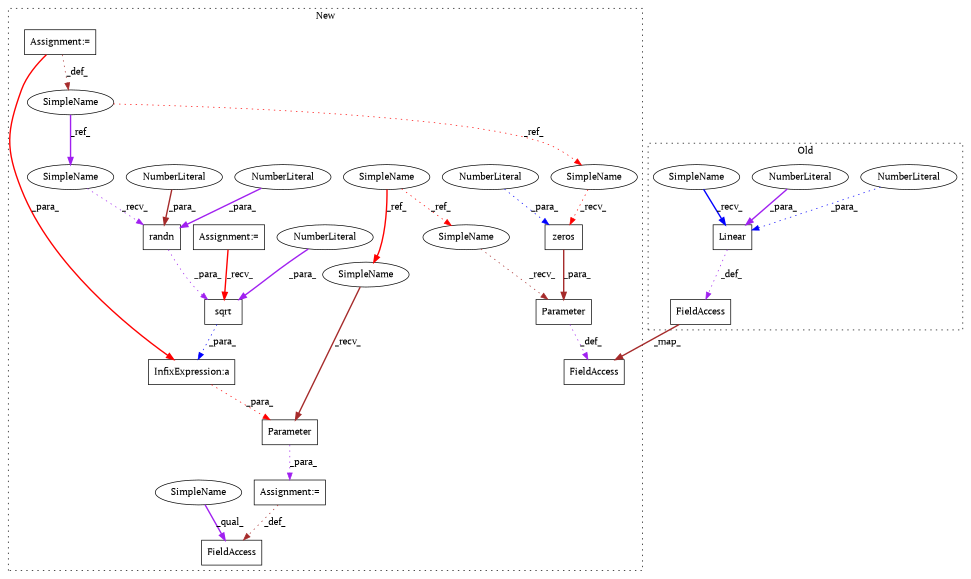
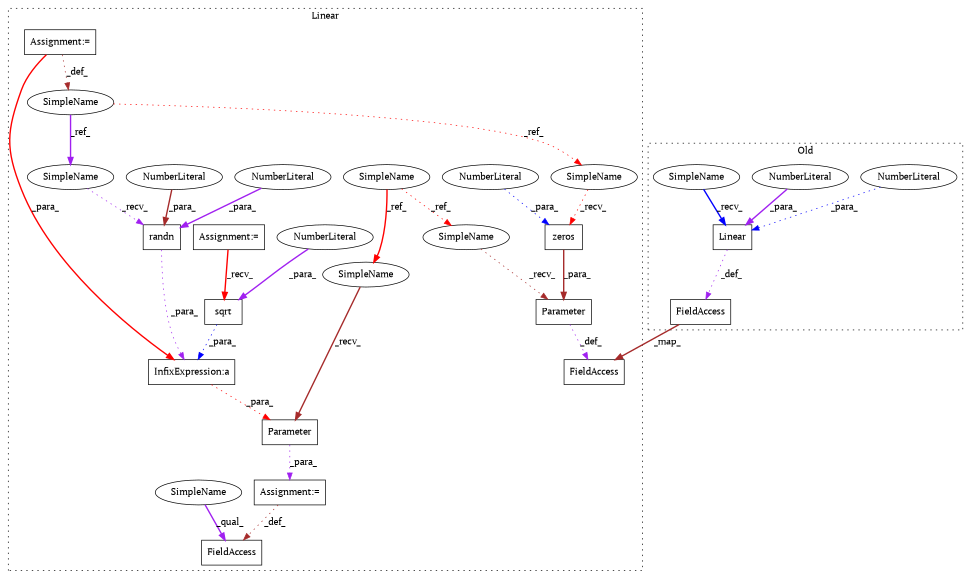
cluster "New": label "New" -> "Linear"
edge "randn" -> "sqrt": now "randn" -> "InfixExpression:a"
